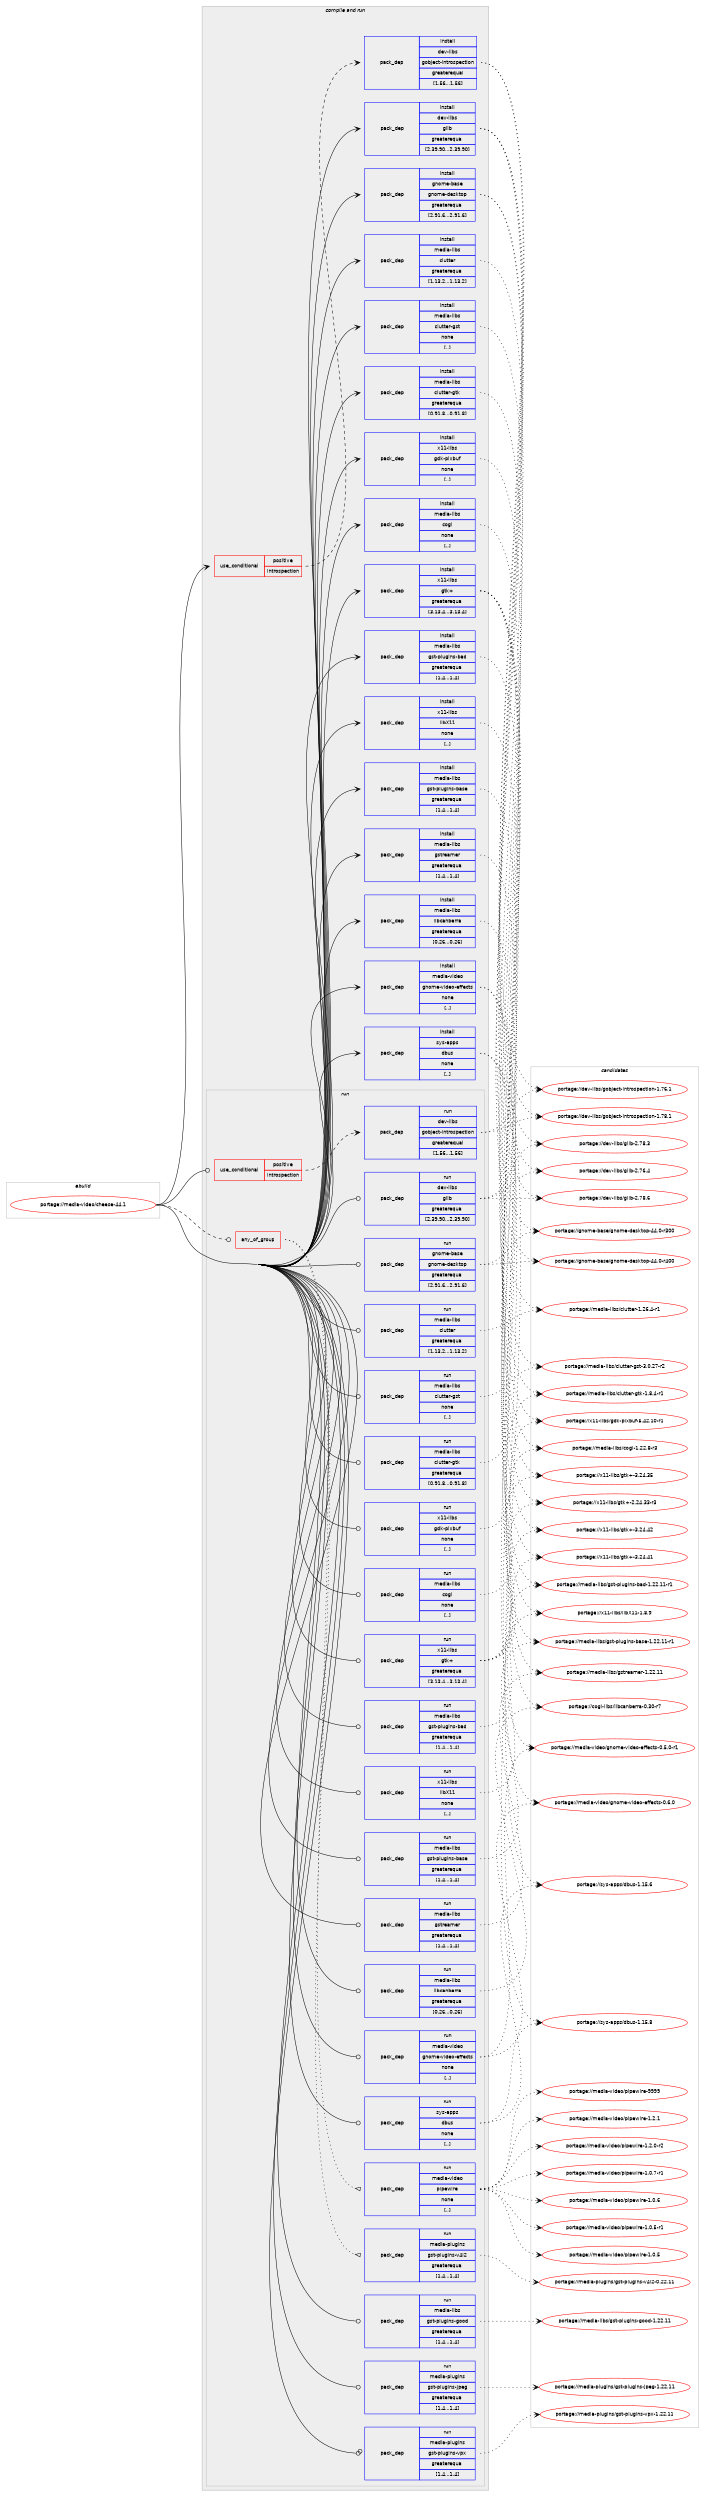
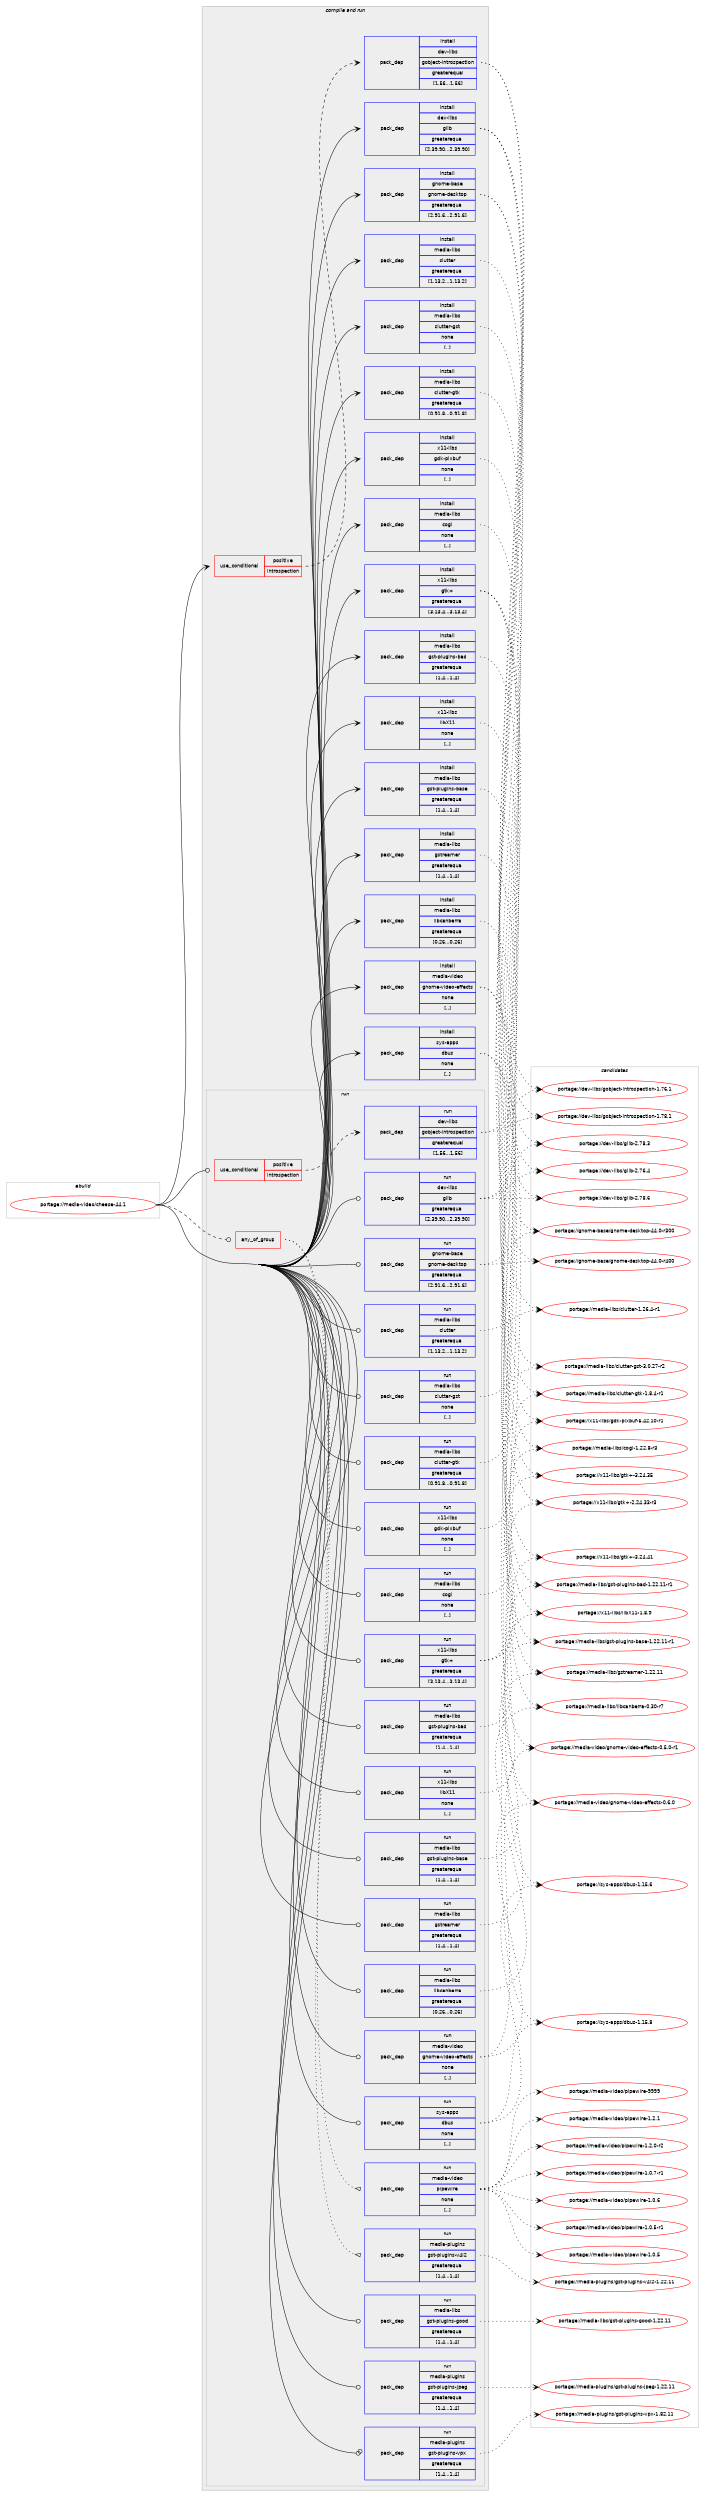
node "portage://x11-libs/gtk+-3.24.42": removed
node "portage://cogl-libs/libcanberra-0.30-r7": label "portage://cogl-libs/libcanberra-0.30-r7" -> "portage://media-libs/libcanberra-0.30-r7"
node "portage://media-plugins/gst-plugins-v4l2-0.22.11": label "portage://media-plugins/gst-plugins-v4l2-0.22.11" -> "portage://media-plugins/gst-plugins-v4l2-1.22.11"
node "portage://media-plugins/gst-plugins-vpx-1.22.11": label "portage://media-plugins/gst-plugins-vpx-1.22.11" -> "portage://media-plugins/gst-plugins-vpx-1.82.11"
